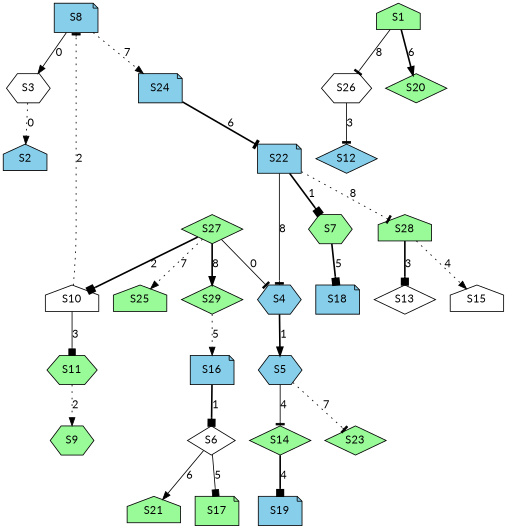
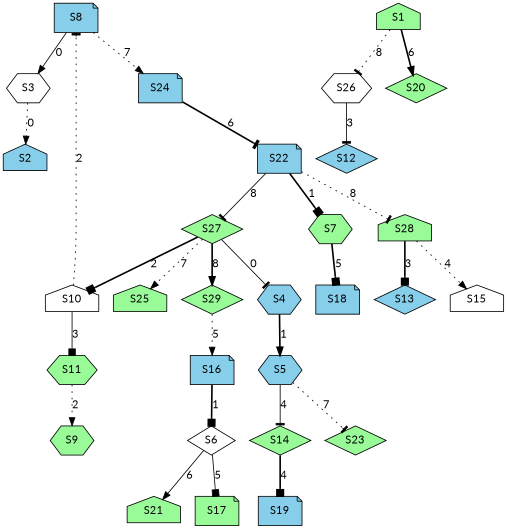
edge "S1" -> "S26": style solid -> dotted
edge "S22" -> "S4": now "S22" -> "S27"
node "S13": fillcolor white -> skyblue
